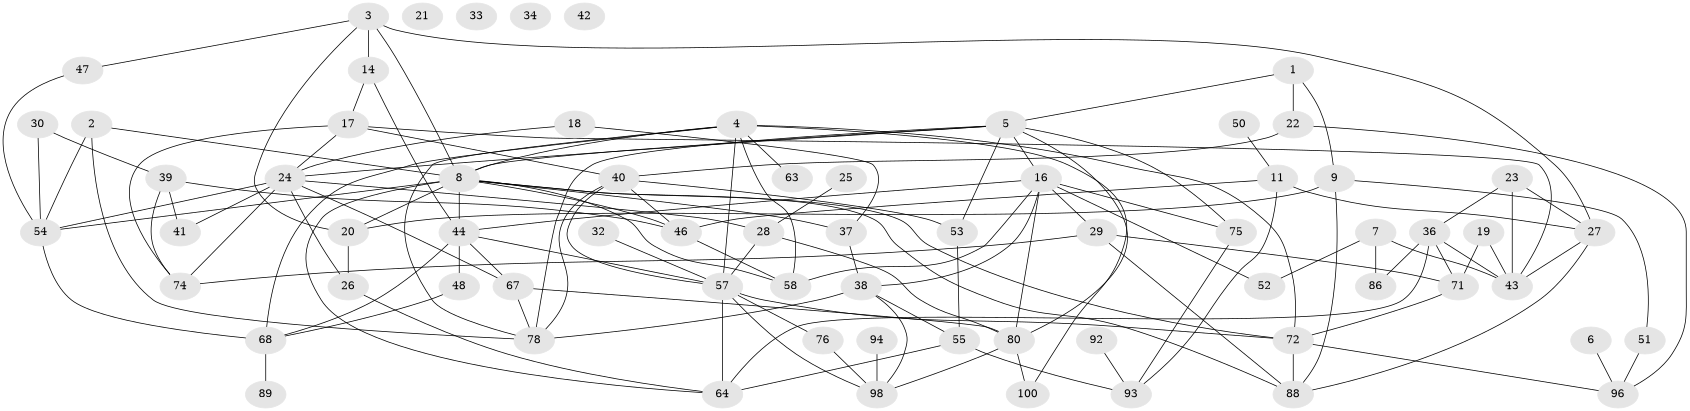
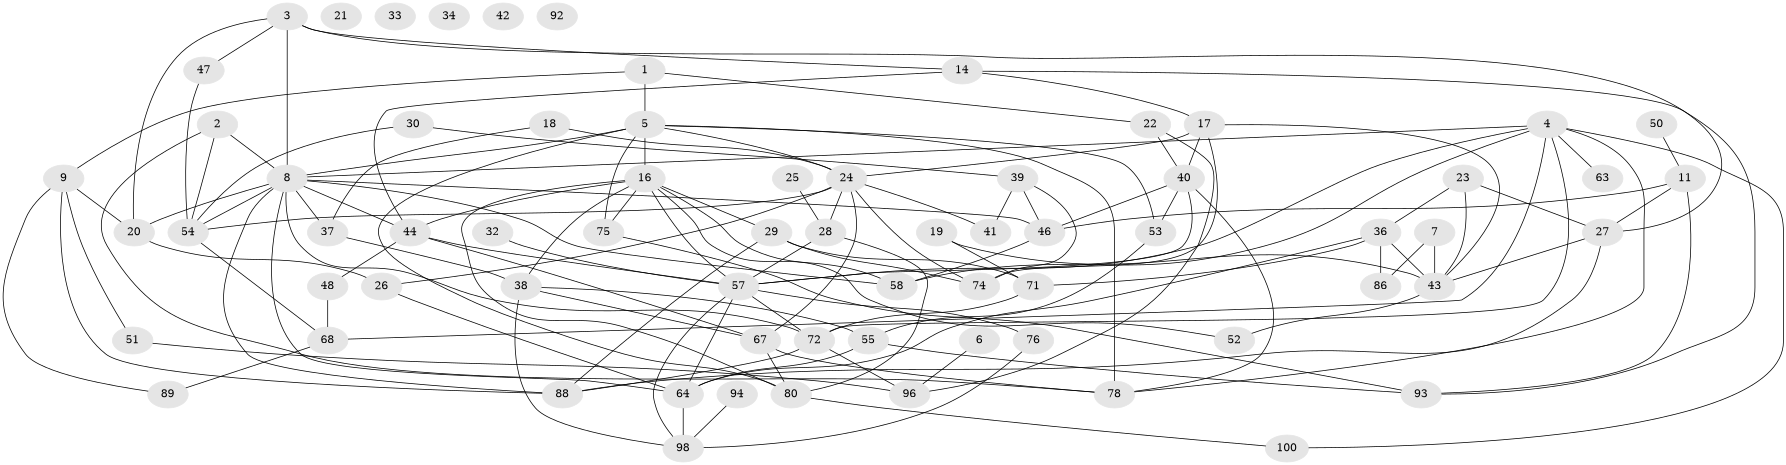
edge "16" -- "57": added
edge "7" -- "52": now "43" -- "52"
edge "44" -- "68": removed
edge "38" -- "78": now "38" -- "67"
edge "9" -- "89": added
edge "92" -- "93": now "14" -- "93"
edge "80" -- "98": now "64" -- "98"
